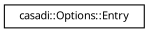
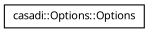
node "casadi::Options::Entry": label "casadi::Options::Entry" -> "casadi::Options::Options"
